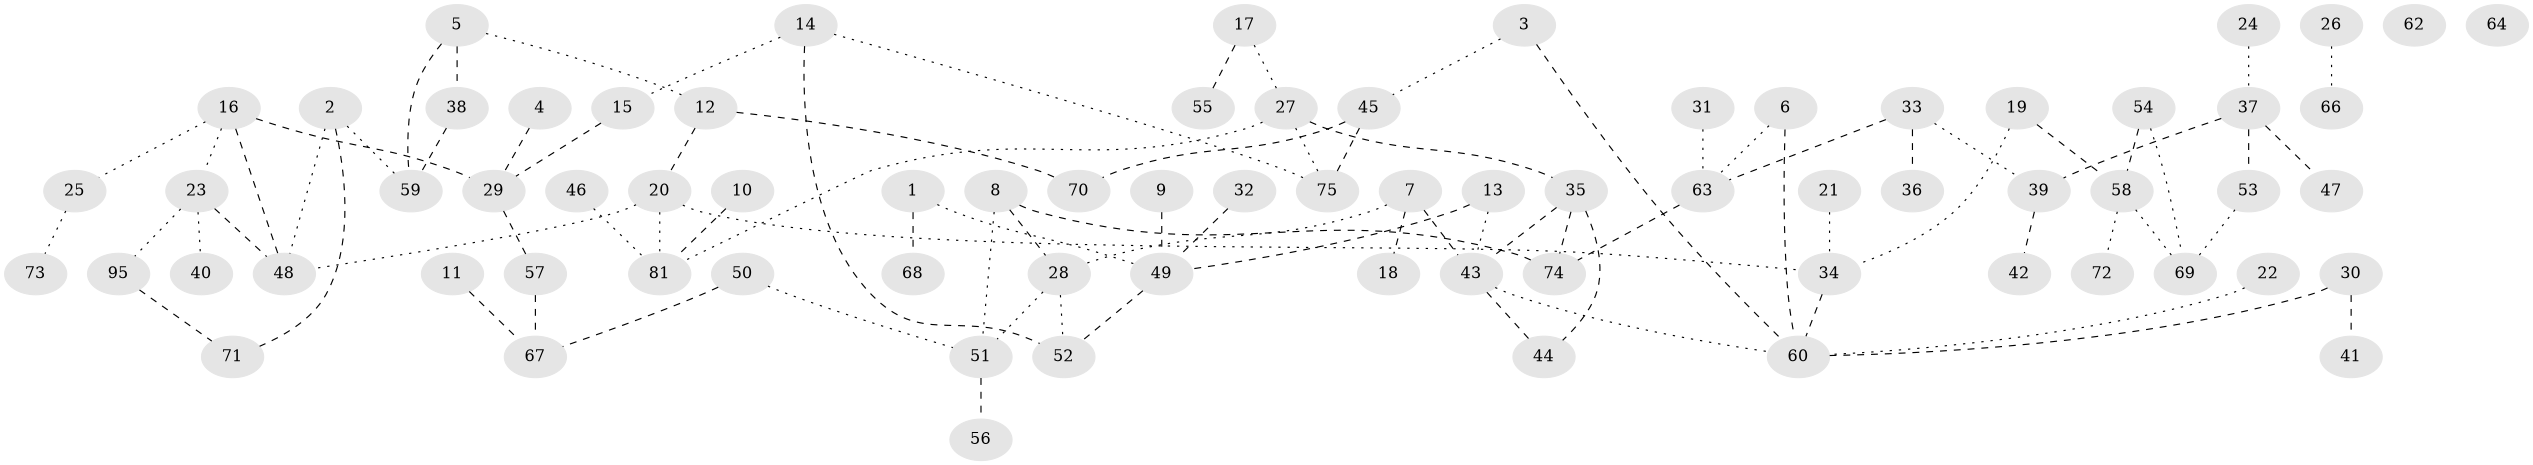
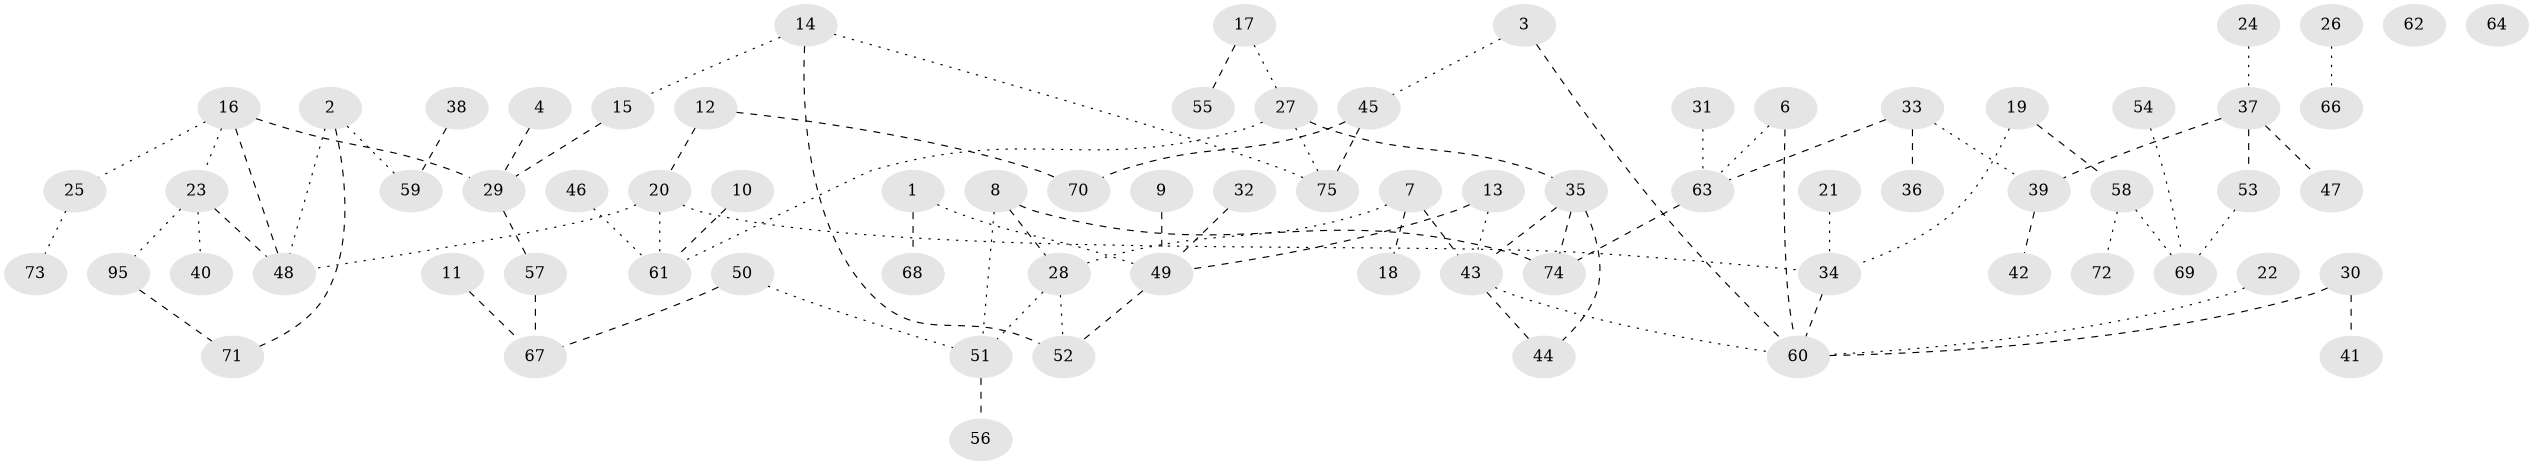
node "5": removed
edge "54" -- "58": removed
node "81": label "81" -> "61"
